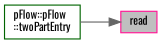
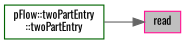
node "pFlow::pFlow ::twoPartEntry": label "pFlow::pFlow ::twoPartEntry" -> "pFlow::twoPartEntry ::twoPartEntry"
